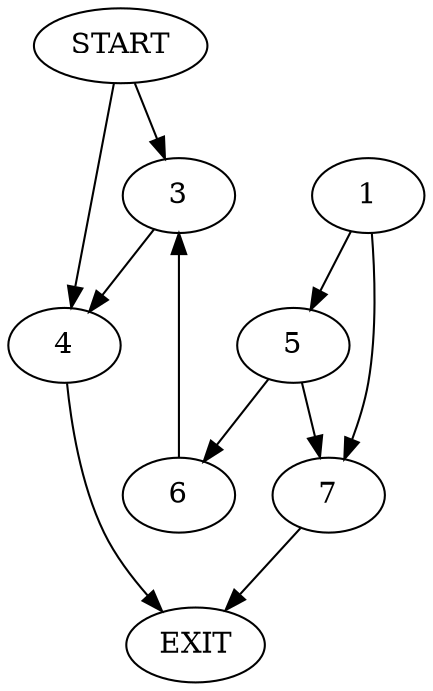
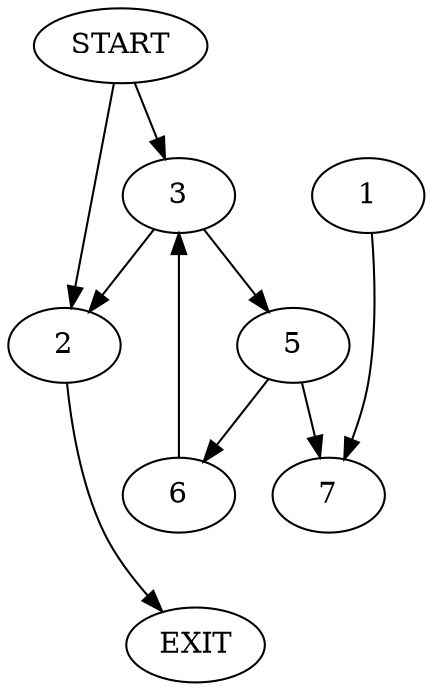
edge "1" -> "5": now "3" -> "5"
node "4": label "4" -> "2"
edge "7" -> "EXIT": removed
